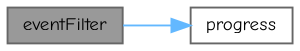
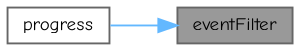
edge "eventFilter" -> "progress": reversed
